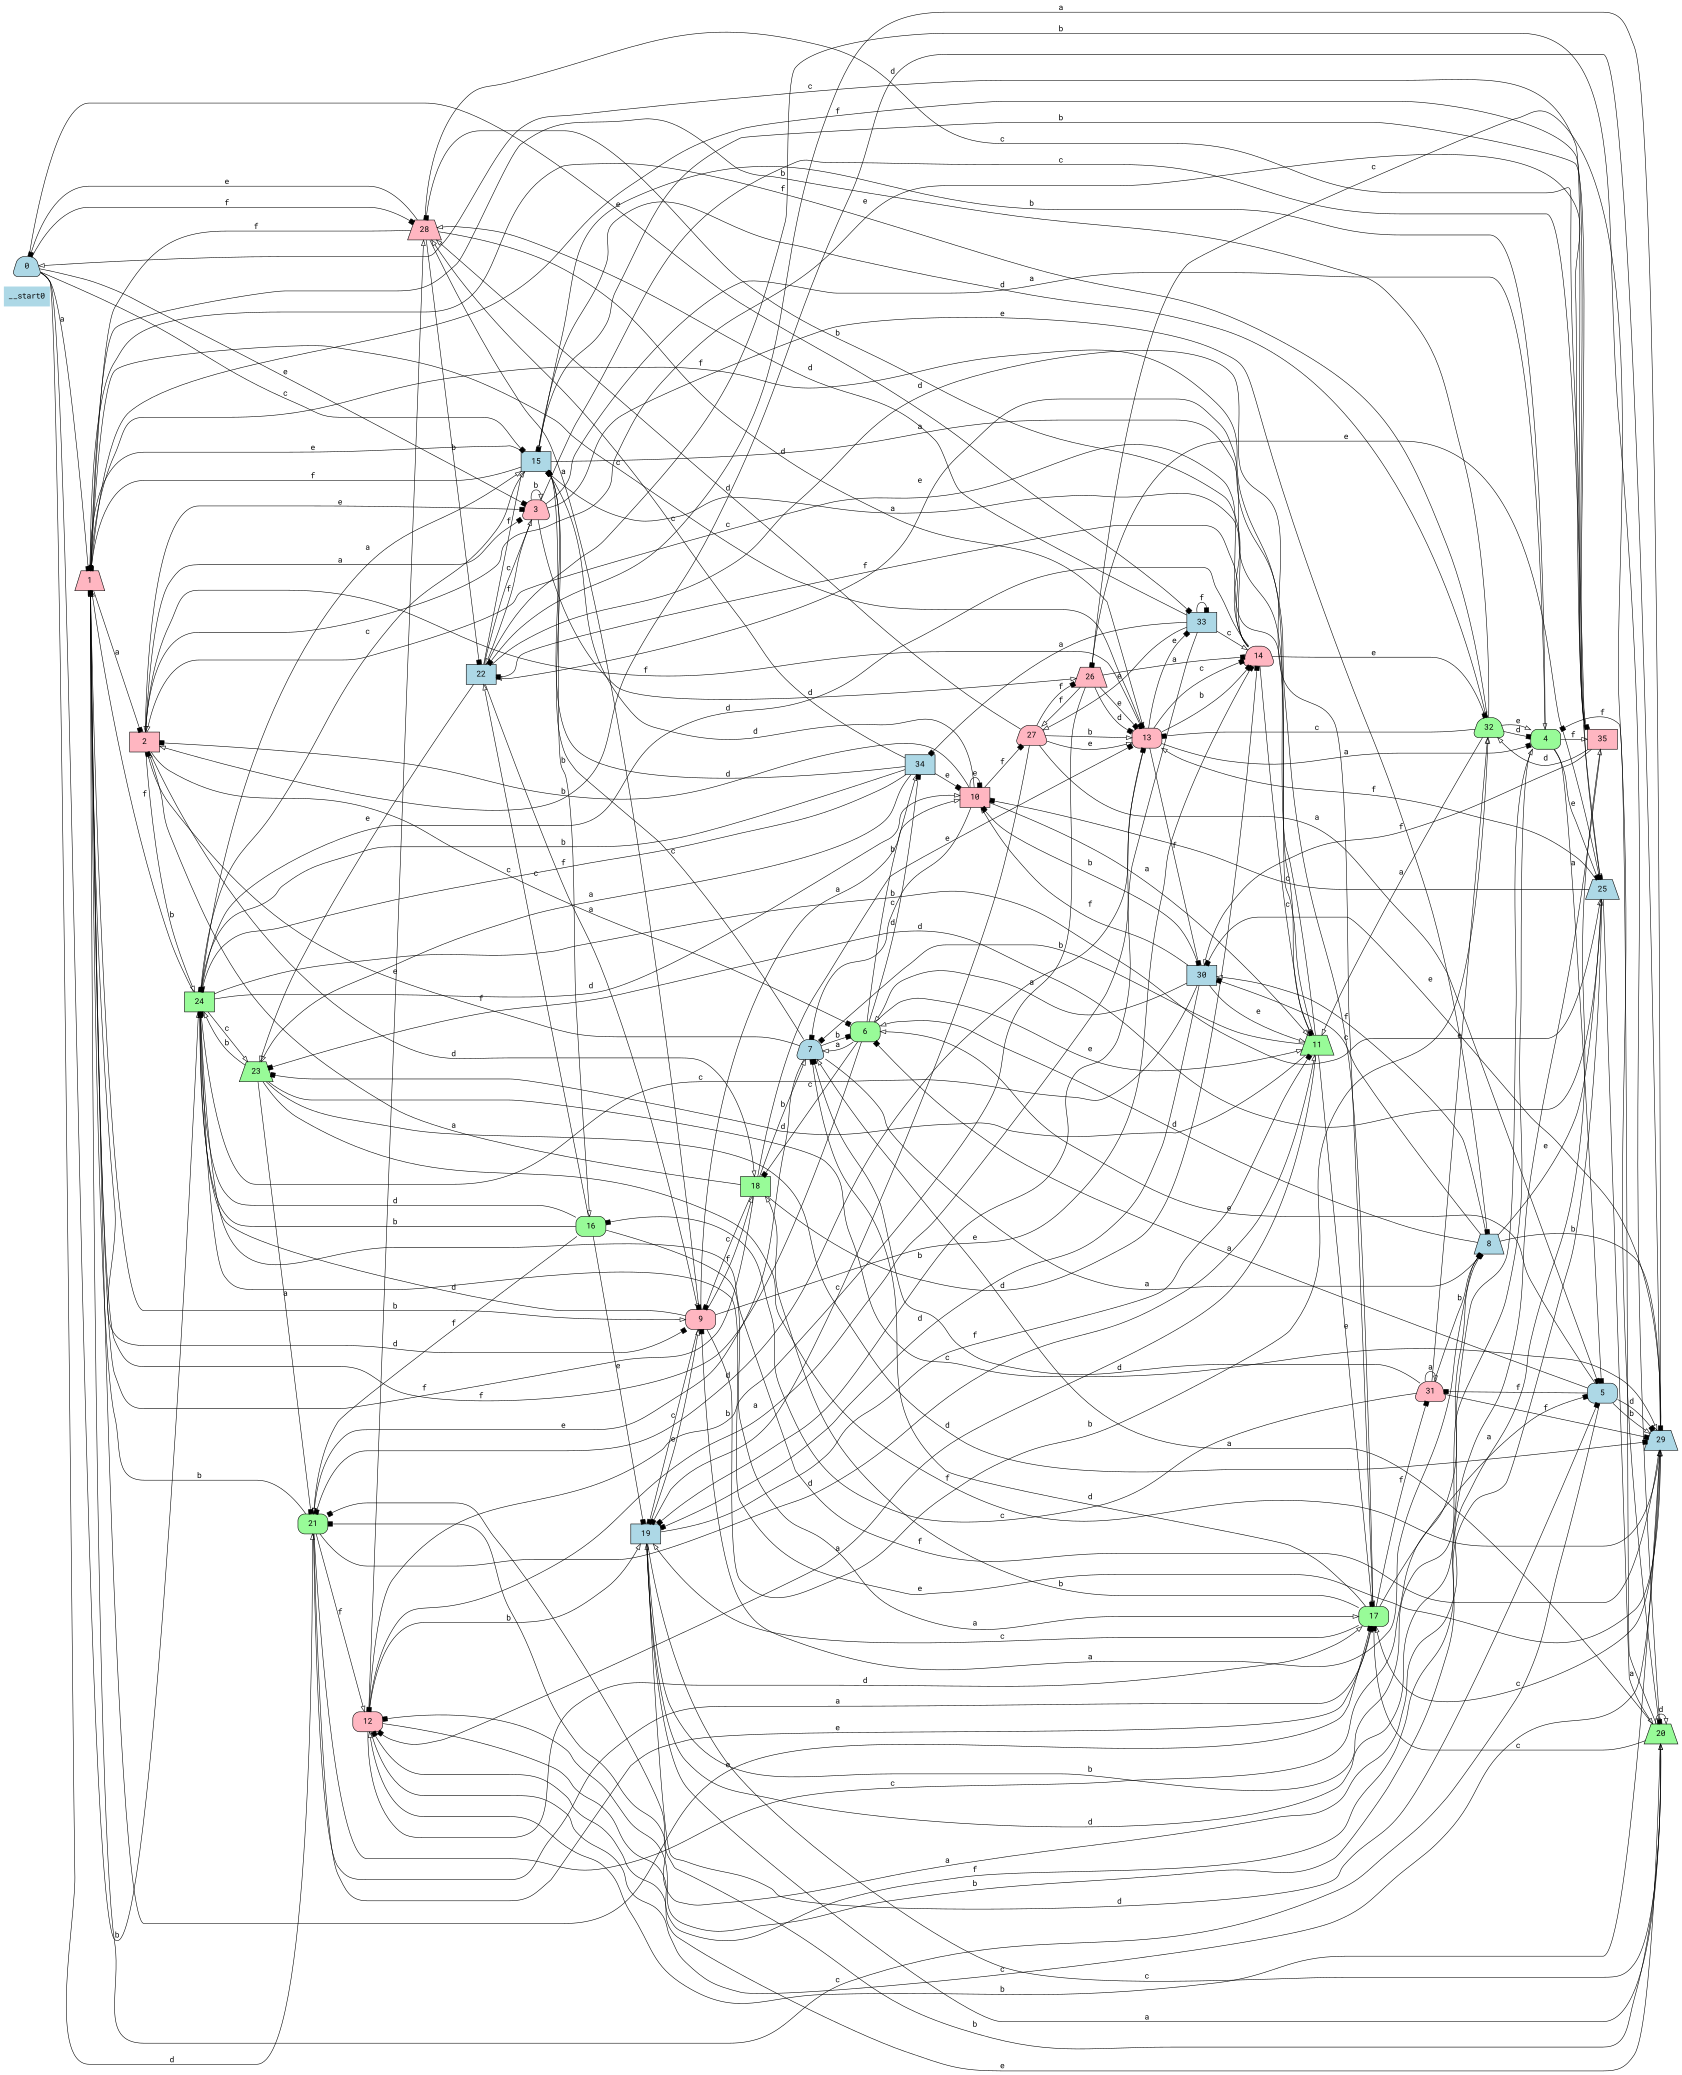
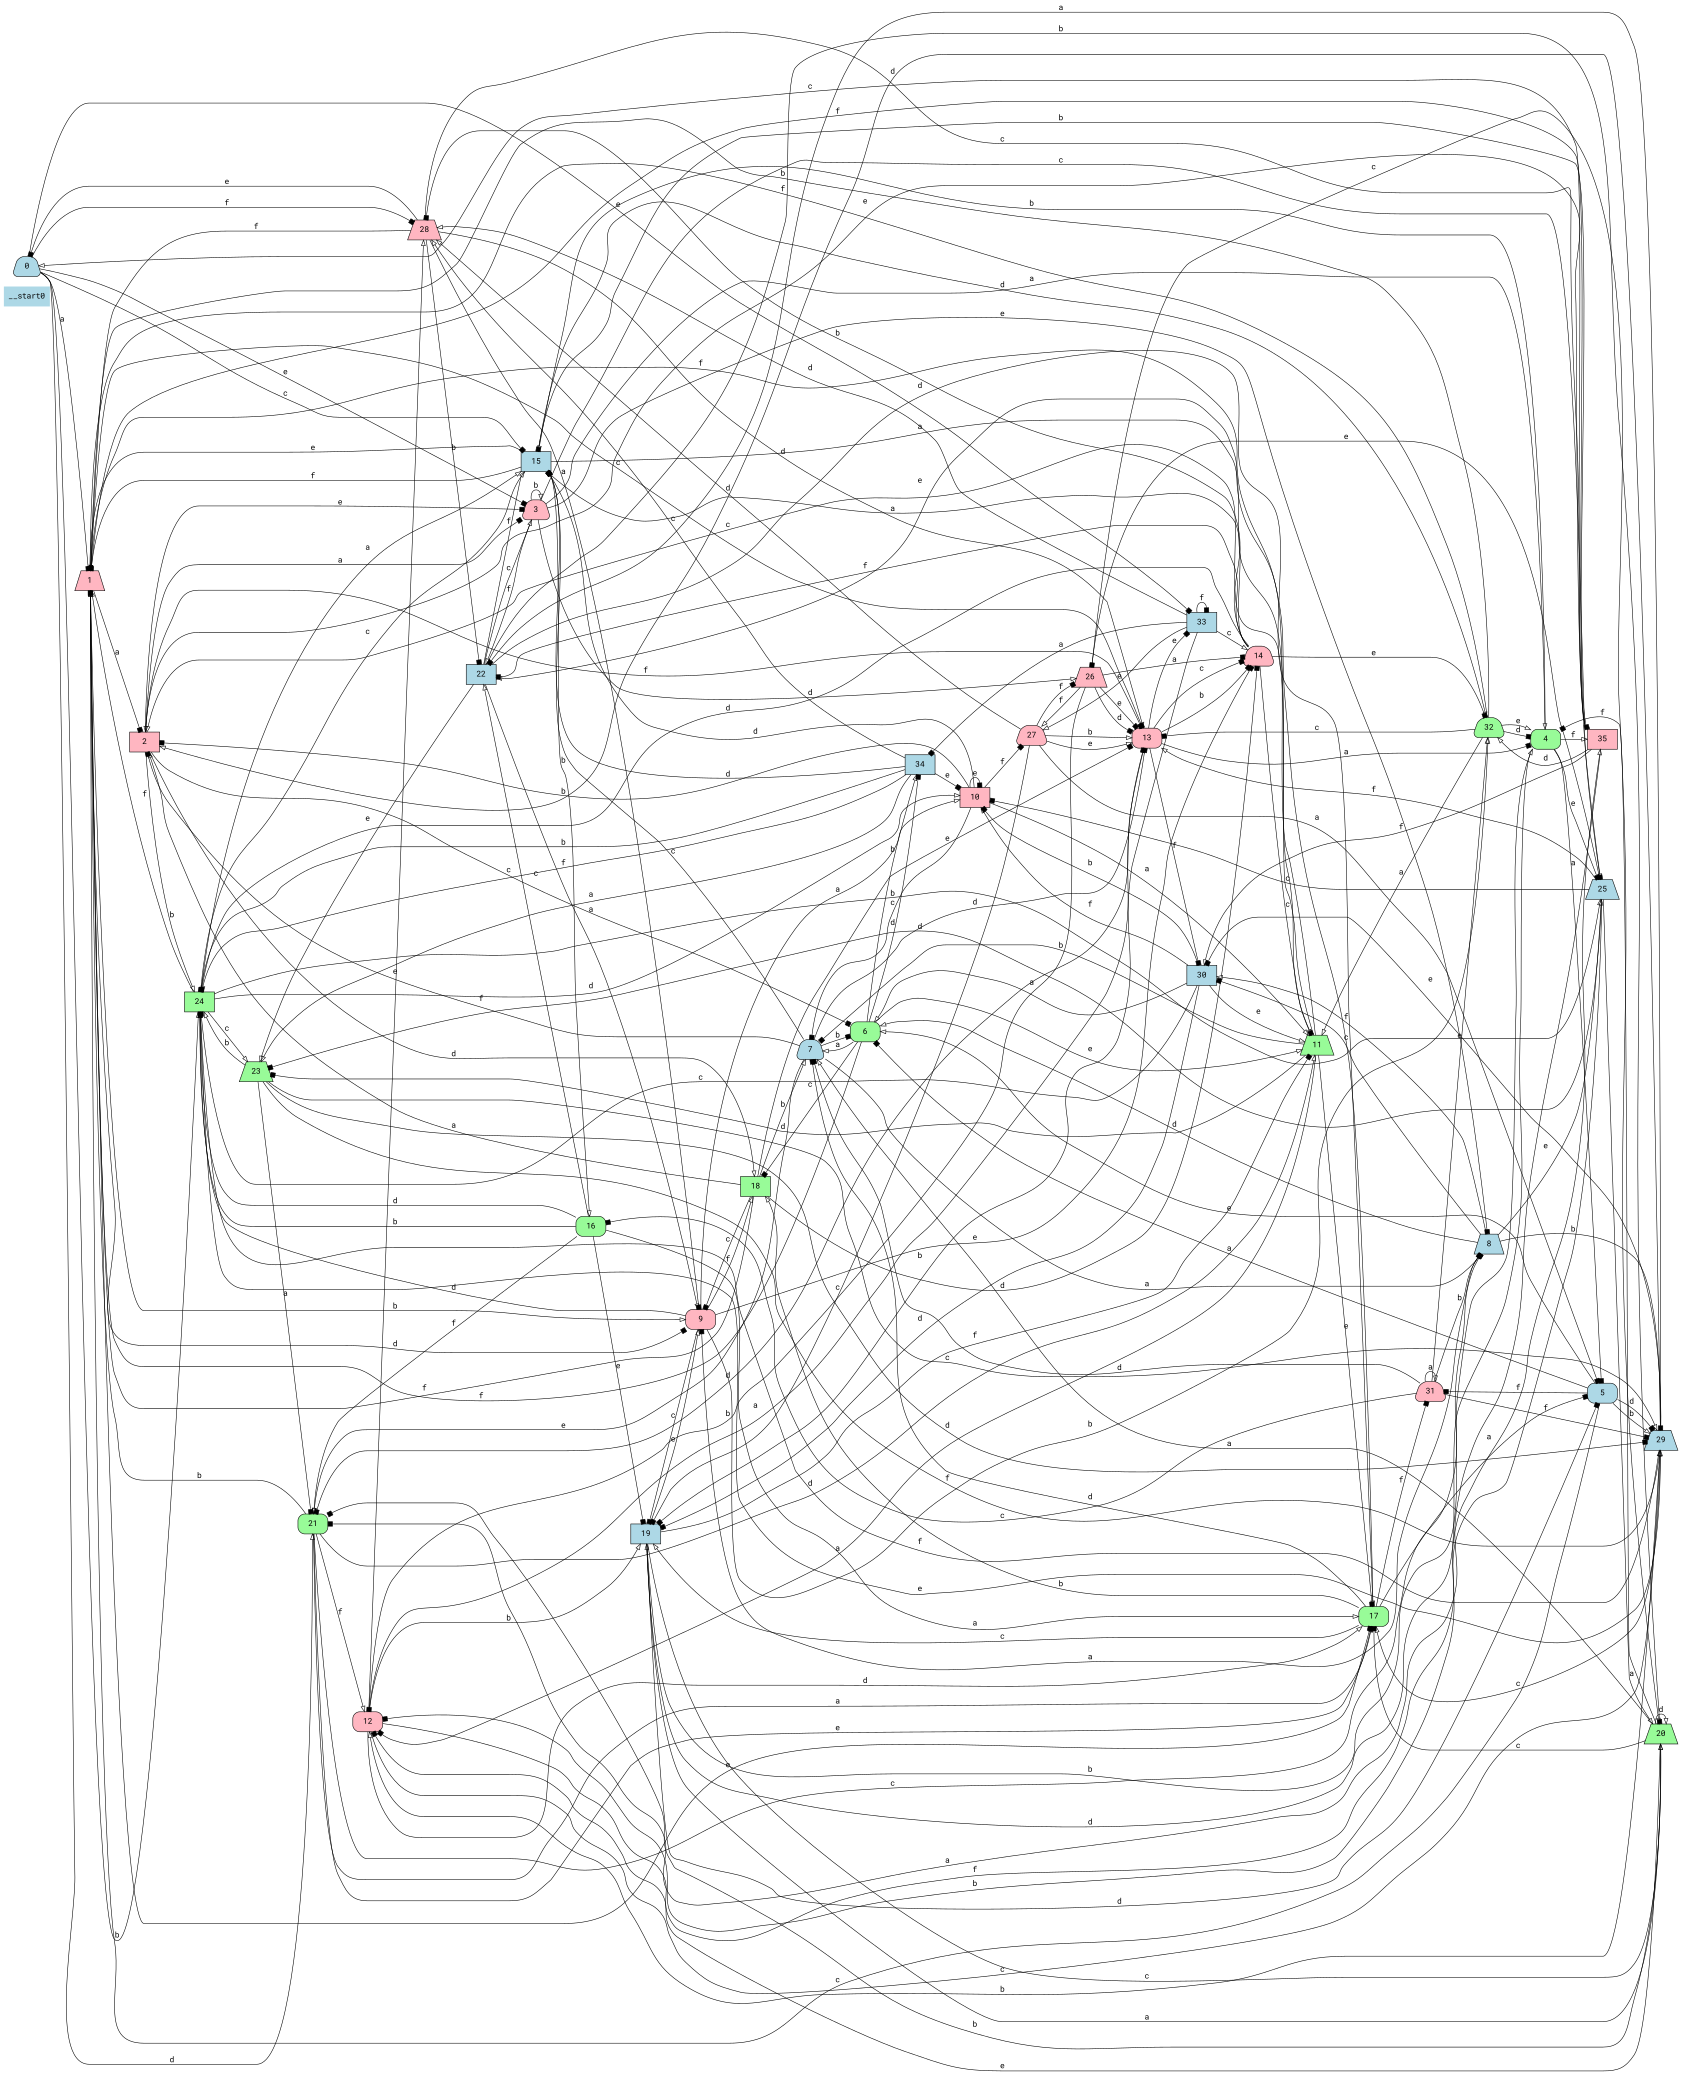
edge "7" -> "13": added, label "d"
